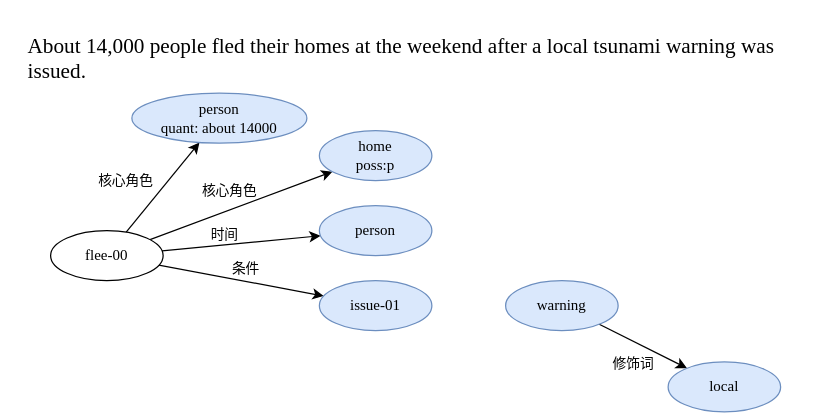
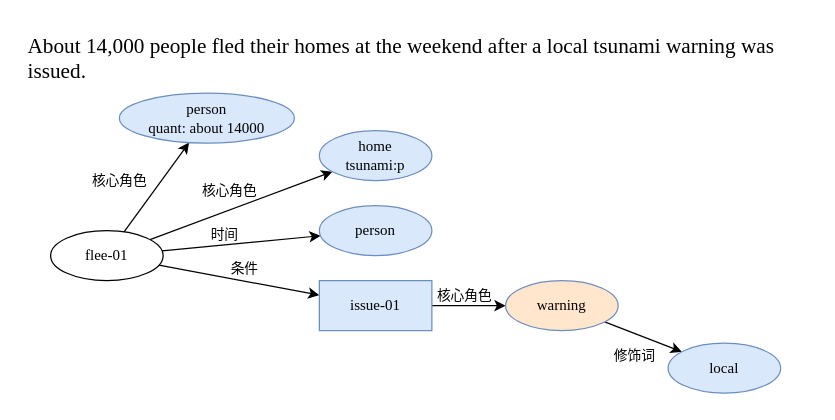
node "person quant: about 14000": moved (219, 118) -> (207, 118)
node "home poss:p": label "home poss:p" -> "home tsunami:p"
node "flee-00": label "flee-00" -> "flee-01"
node "issue-01": shape ellipse -> rectangle
edge "issue-01" -> "warning": added, label "核心角色"
node "warning": fillcolor #dae8fc -> #ffe6cc
node "local": moved (724, 387) -> (724, 368)
